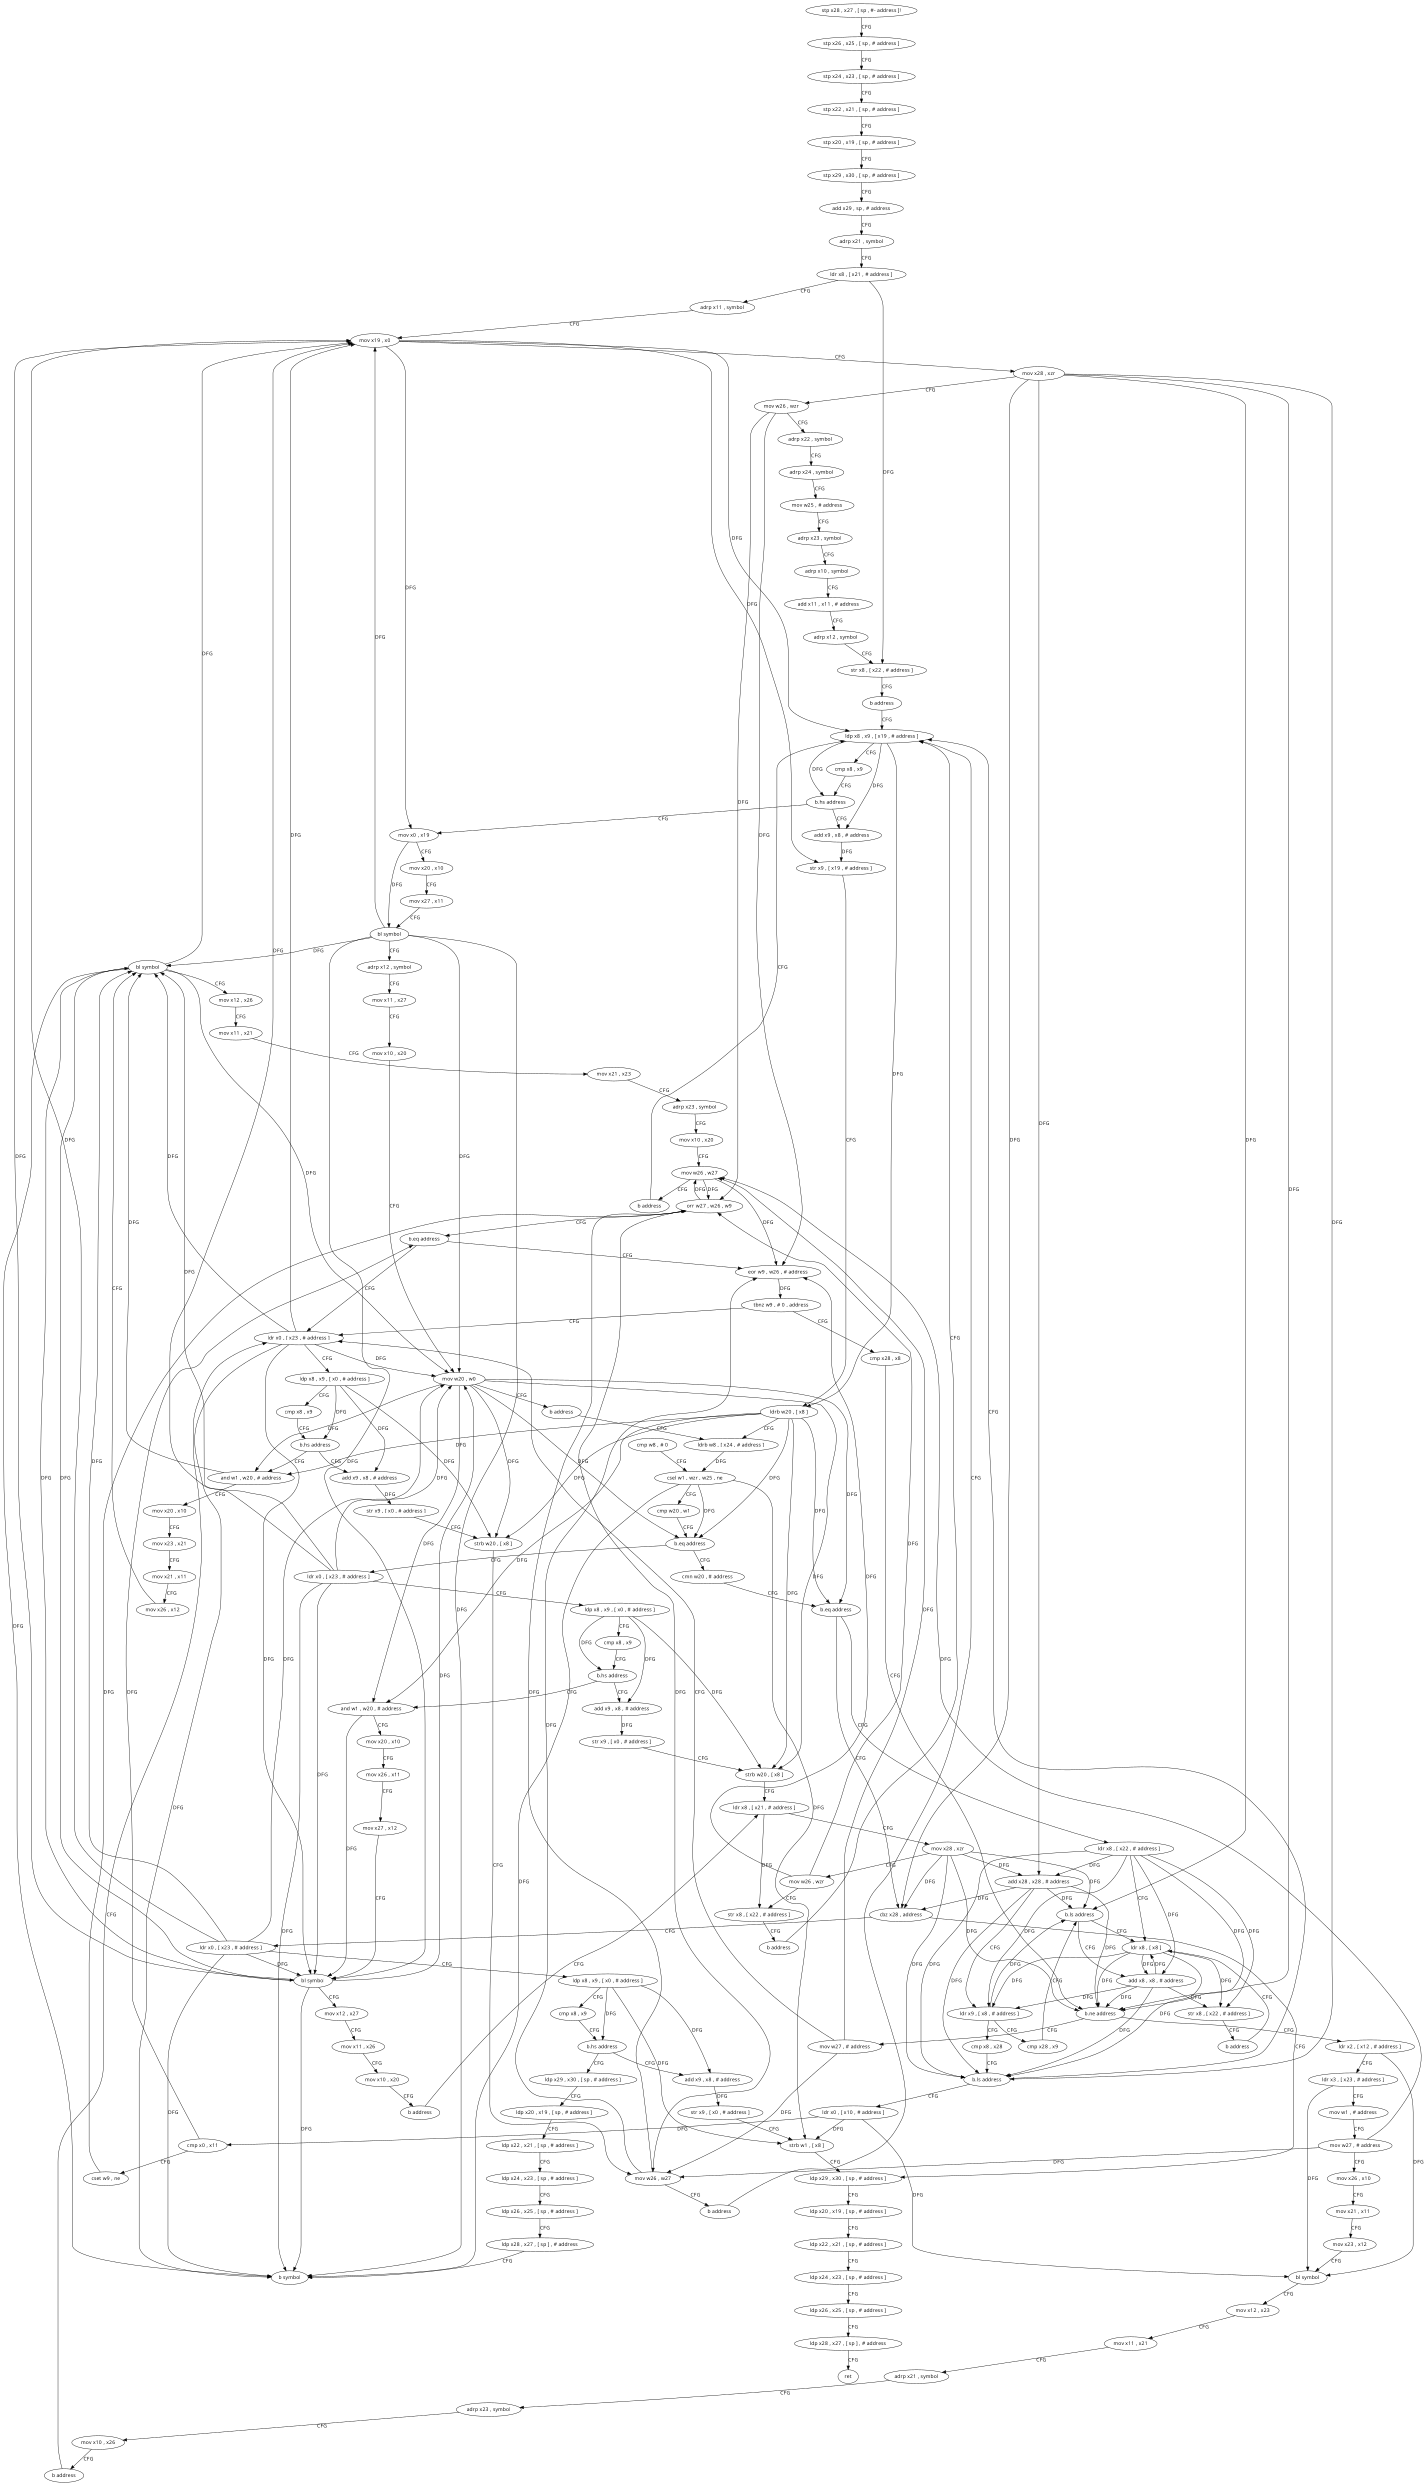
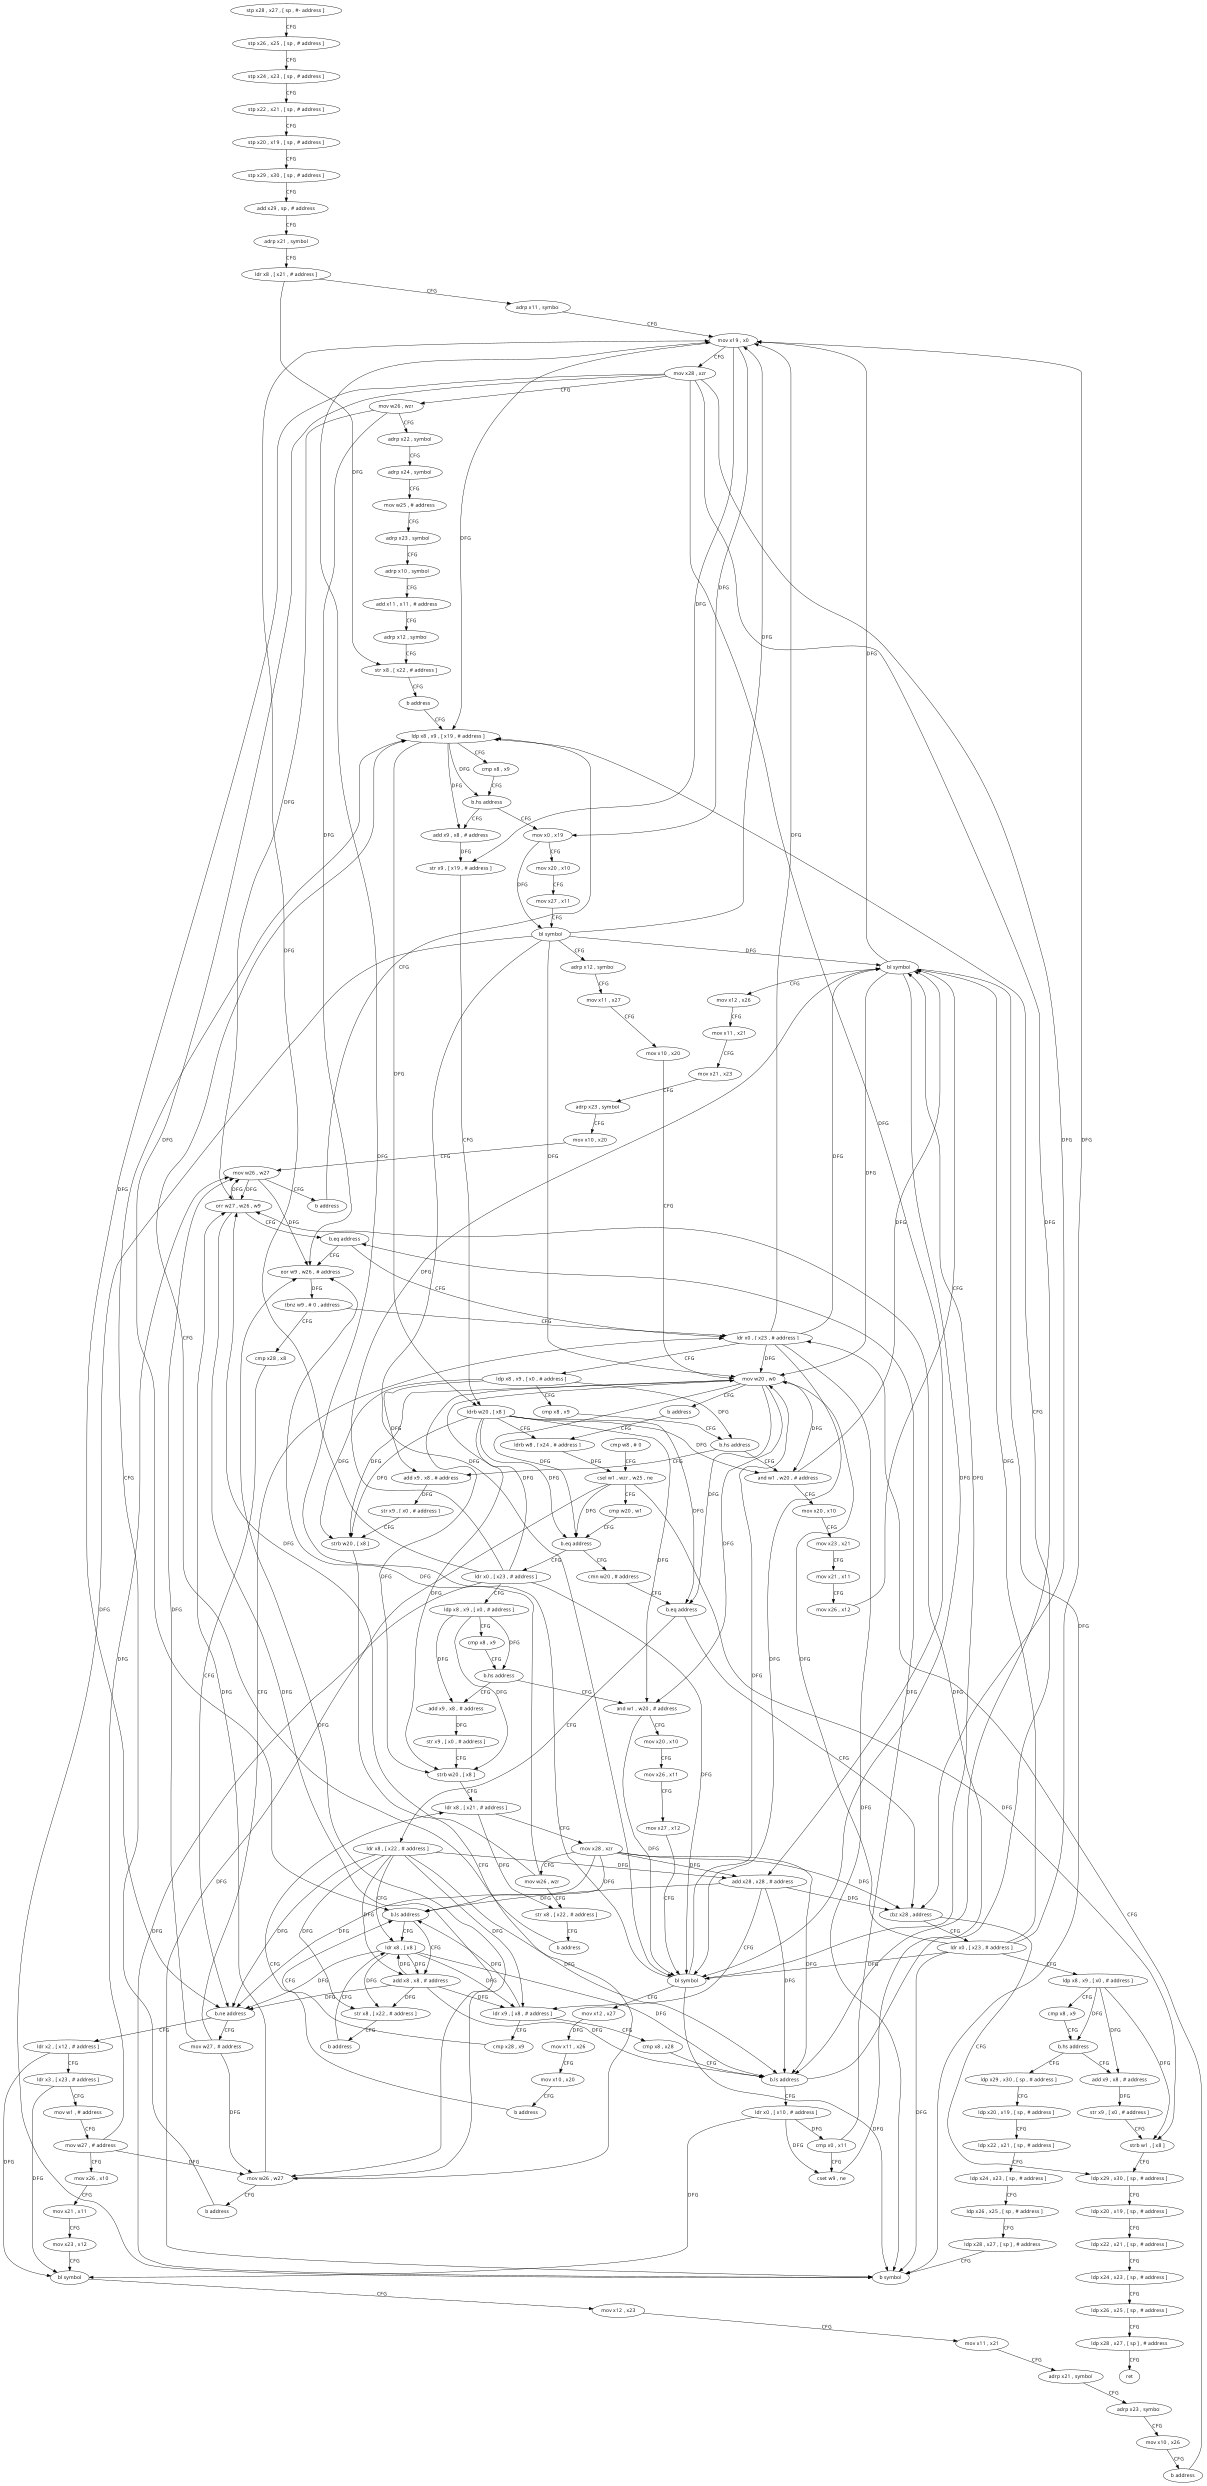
edge "add x28 , x28 , # address" -> "b.ne address": removed, label "DFG"
edge "mov x12 , x27" -> "mov x11 , x26": label "CFG" -> "DFG"
edge "ldr x0 , [ x10 , # address ]" -> "strb w1 , [ x8 ]": now "ldr x0 , [ x10 , # address ]" -> "cset w9 , ne"
